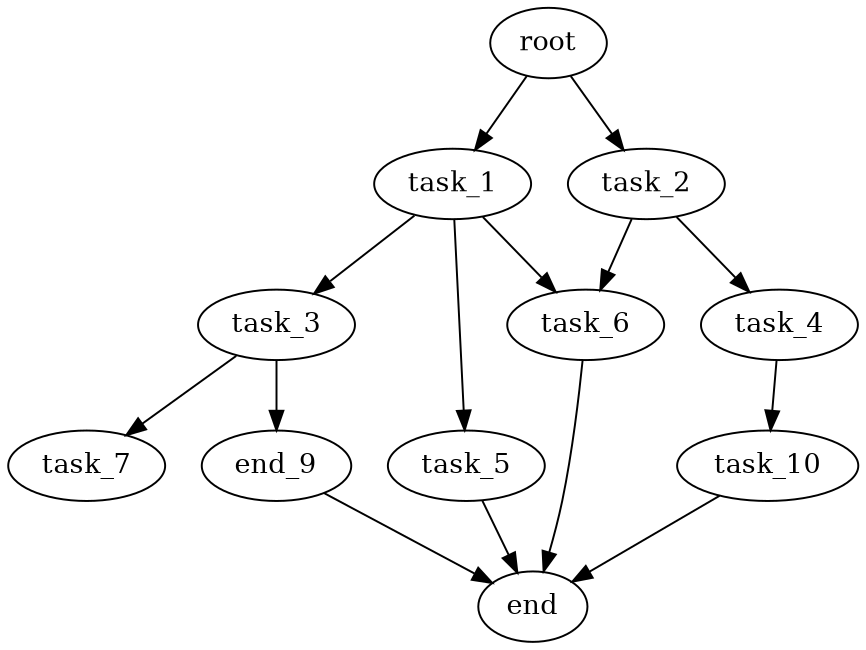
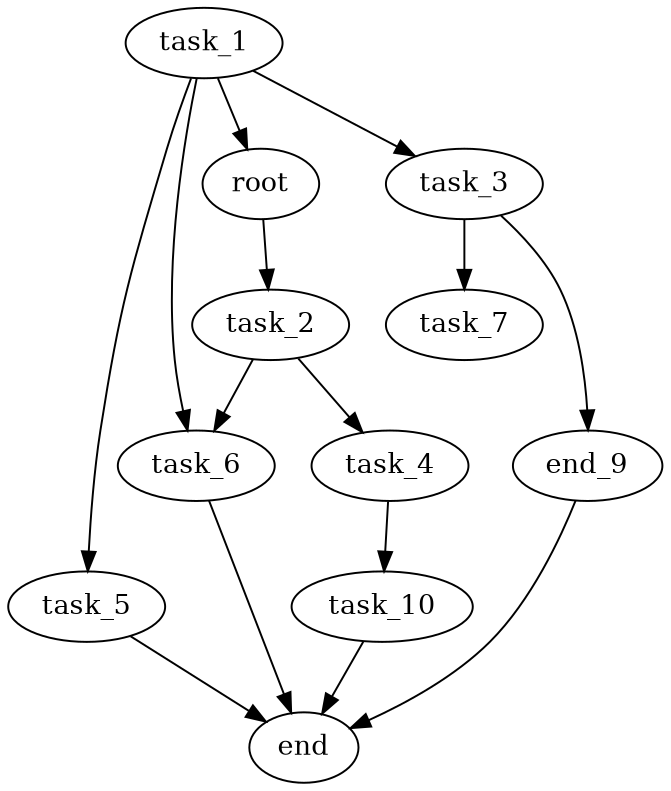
edge "root" -> "task_1": reversed
